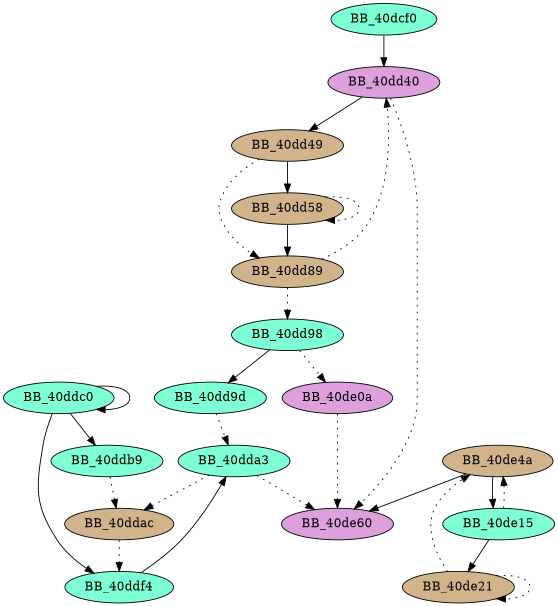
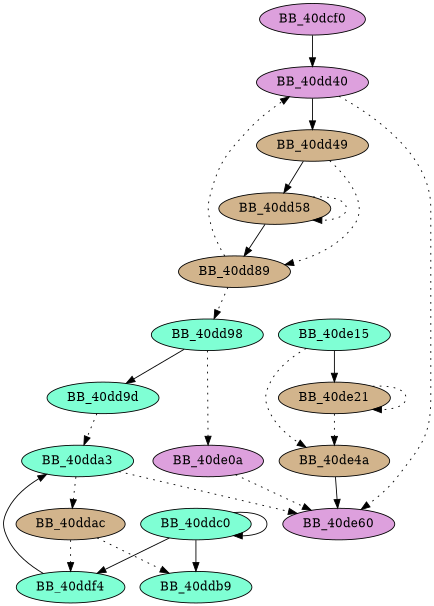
node "BB_40dcf0": fillcolor aquamarine -> plum
edge "BB_40ddb9" -> "BB_40ddac": reversed
edge "BB_40de4a" -> "BB_40de15": removed
